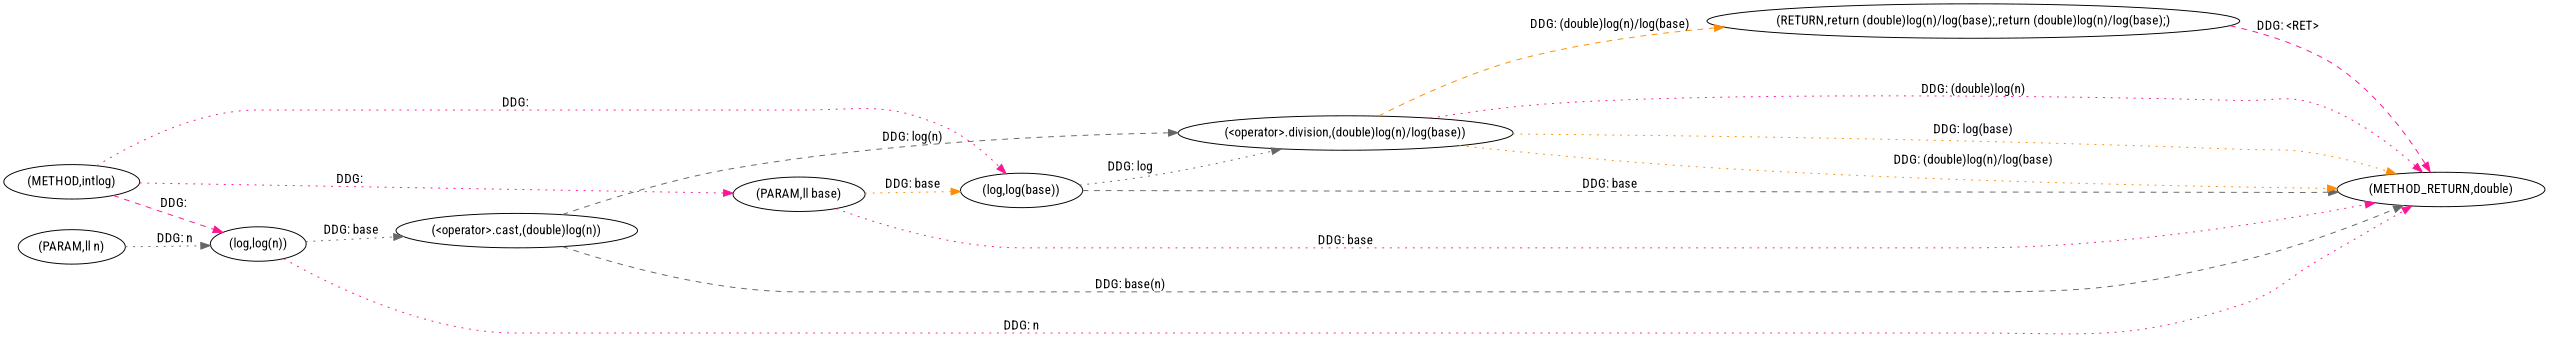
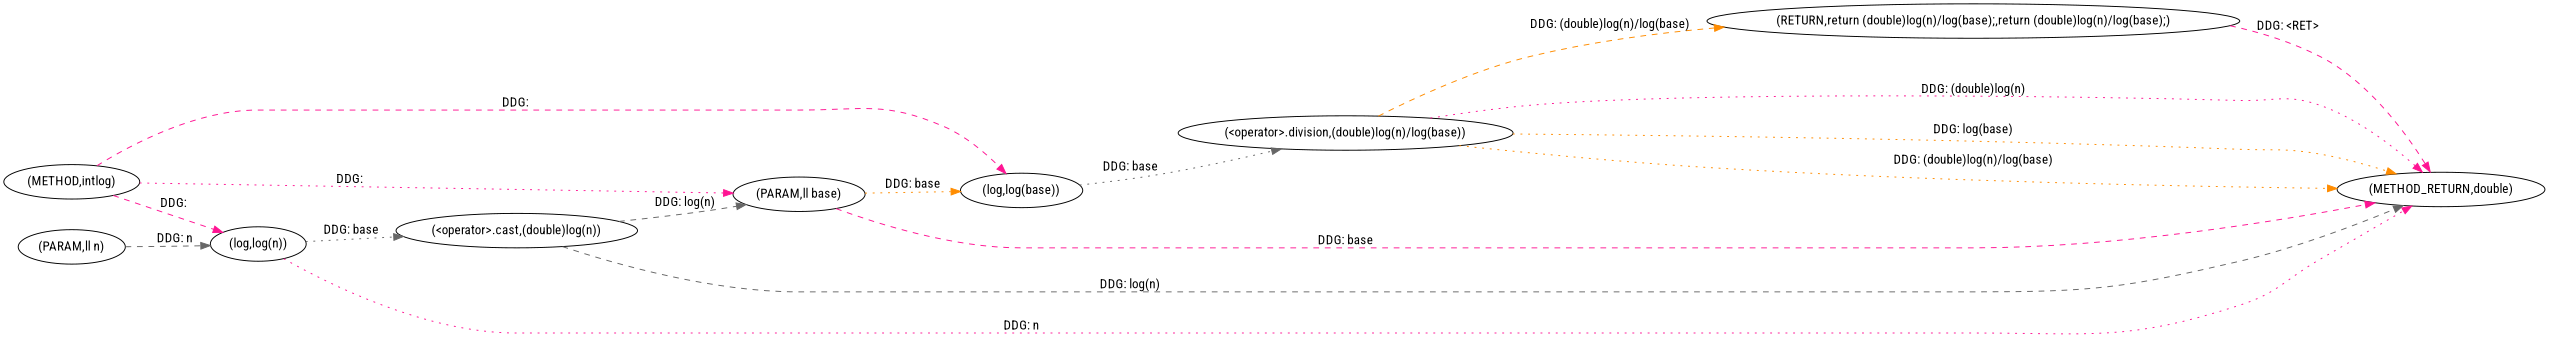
edge "(METHOD,intlog)" -> "(log,log(base))": style dotted -> dashed
edge "(<operator>.cast,(double)log(n))" -> "(<operator>.division,(double)log(n)/log(base))": now "(<operator>.cast,(double)log(n))" -> "(PARAM,ll base)"
edge "(log,log(base))" -> "(<operator>.division,(double)log(n)/log(base))": label "DDG: log" -> "DDG: base"
edge "(log,log(base))" -> "(METHOD_RETURN,double)": removed, label "DDG: base"
edge "(PARAM,ll n)" -> "(log,log(n))": style dotted -> dashed
edge "(PARAM,ll base)" -> "(METHOD_RETURN,double)": style dotted -> dashed
edge "(<operator>.cast,(double)log(n))" -> "(METHOD_RETURN,double)": label "DDG: base(n)" -> "DDG: log(n)"
